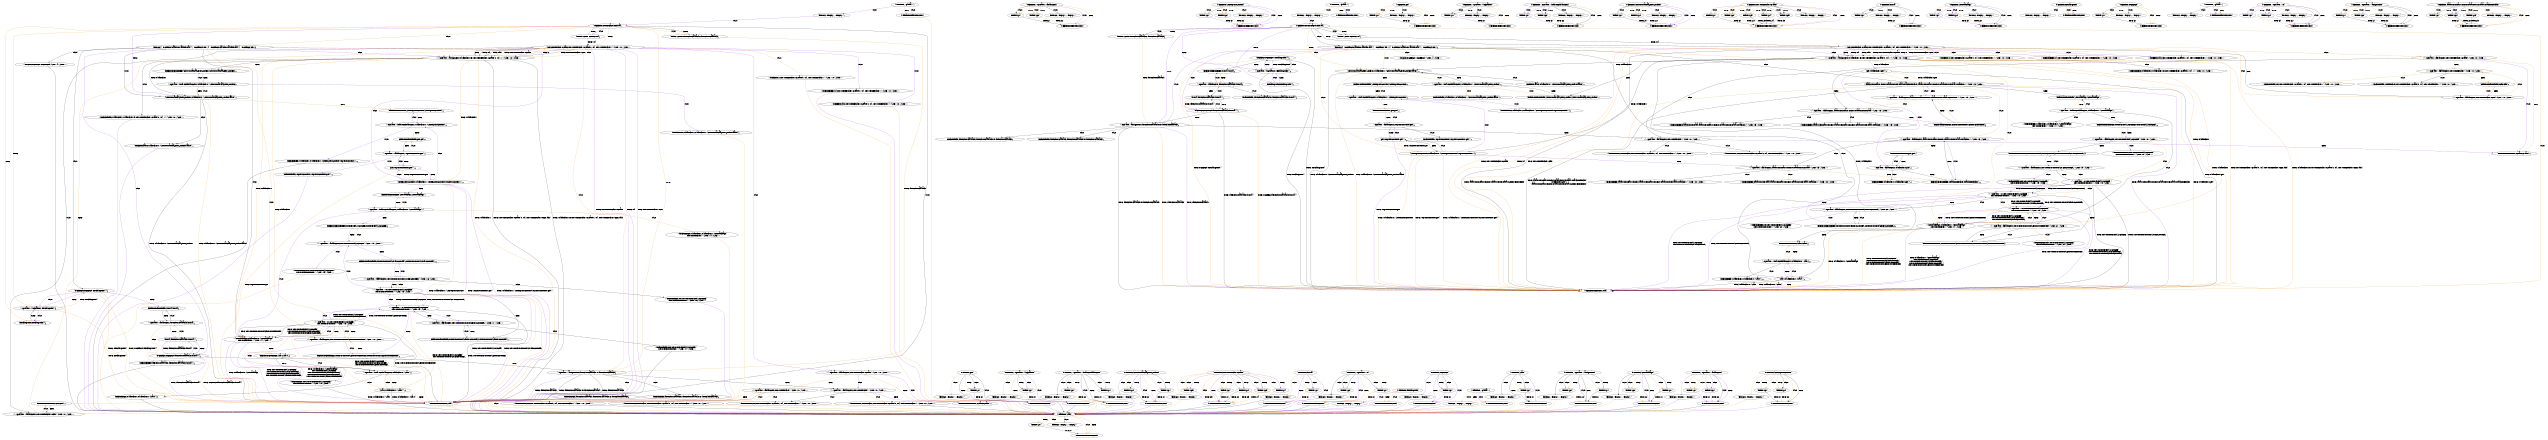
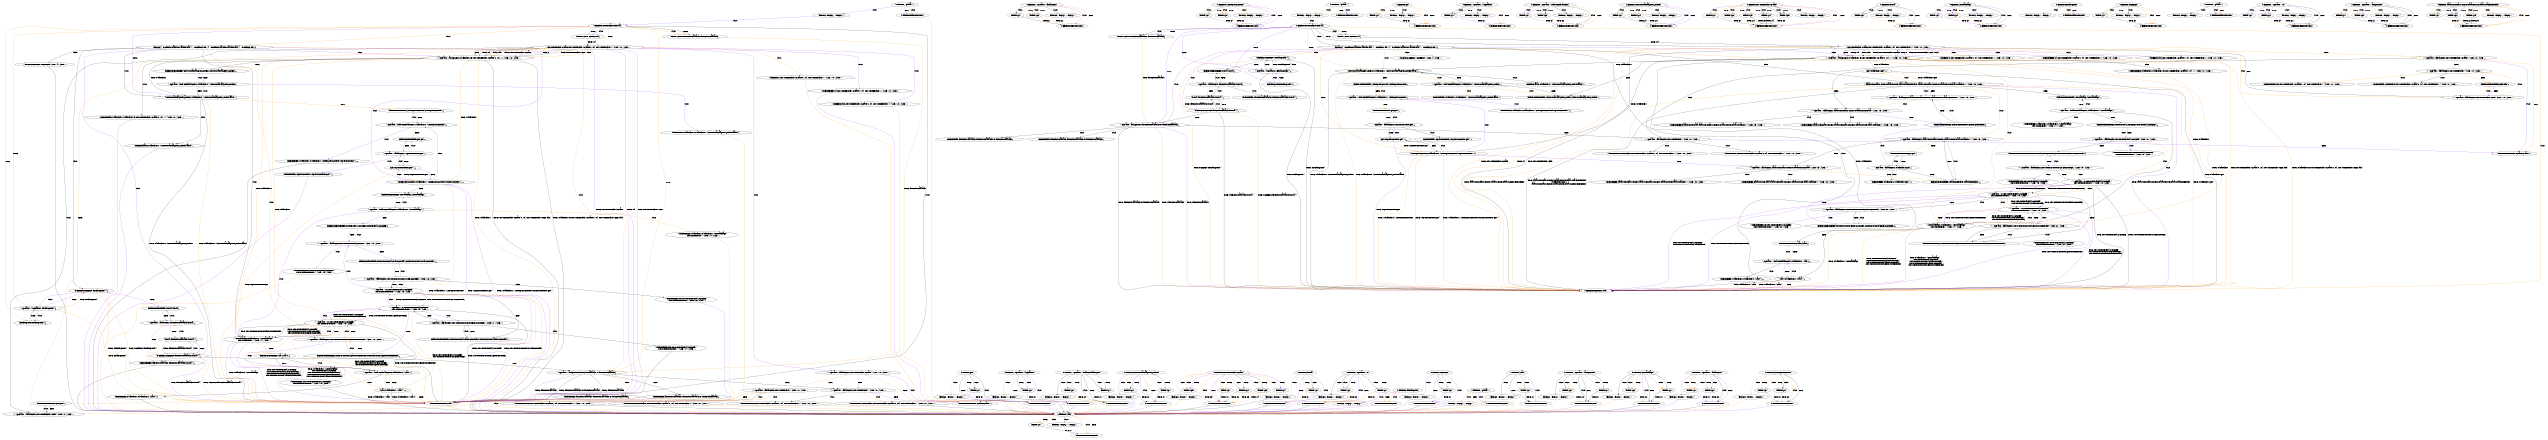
edge "(get,url_fetcher_.get())" -> "(<operator>.fieldAccess,url_fetcher_.get)": now "(FIELD_IDENTIFIER,CAPTIVE_PORTAL,CAPTIVE_PORTAL)" -> "(<operator>.fieldAccess,url_fetcher_.get)"
